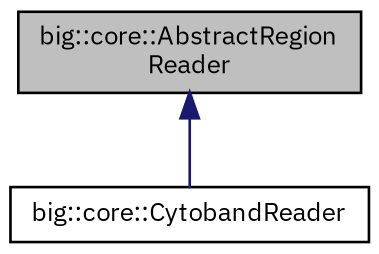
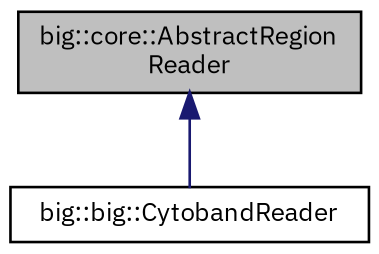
node "big::core::CytobandReader": label "big::core::CytobandReader" -> "big::big::CytobandReader"
